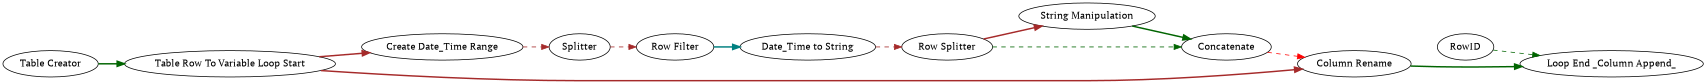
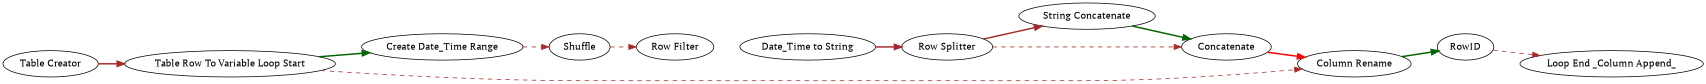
node "String Manipulation": label "String Manipulation" -> "String Concatenate"
node "Splitter": label "Splitter" -> "Shuffle"
edge "Row Filter" -> "Date_Time to String": removed
edge "Date_Time to String" -> "Row Splitter": style dashed -> bold
edge "Row Splitter" -> "Concatenate": color darkgreen -> brown
edge "RowID" -> "Loop End _Column Append_": color darkgreen -> brown
edge "Concatenate" -> "Column Rename": style dashed -> bold
edge "Table Row To Variable Loop Start" -> "Create Date_Time Range": color brown -> darkgreen
edge "Table Creator" -> "Table Row To Variable Loop Start": color darkgreen -> brown
edge "Column Rename" -> "Loop End _Column Append_": now "Column Rename" -> "RowID"
edge "Table Row To Variable Loop Start" -> "Column Rename": style bold -> dashed
